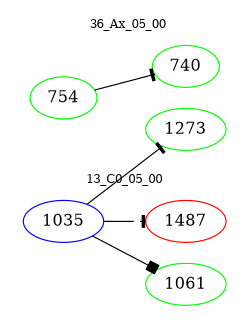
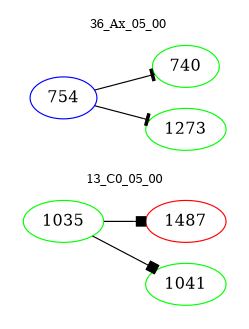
node "754": color green -> blue
edge "1035" -> "1273": now "754" -> "1273"
node "1035": color blue -> green
edge "1035" -> "1487": arrowhead tee -> box
node "1061": label "1061" -> "1041"
